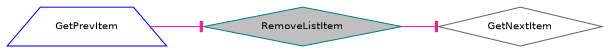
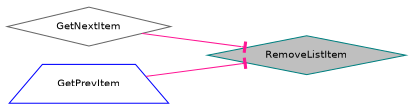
edge "RemoveListItem" -> "GetNextItem": reversed
